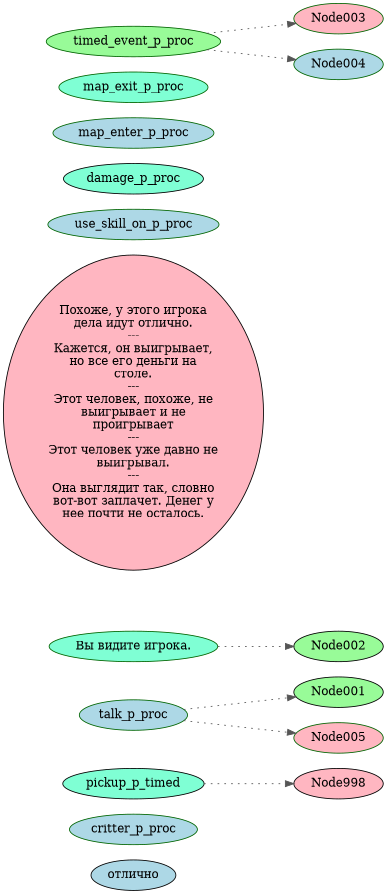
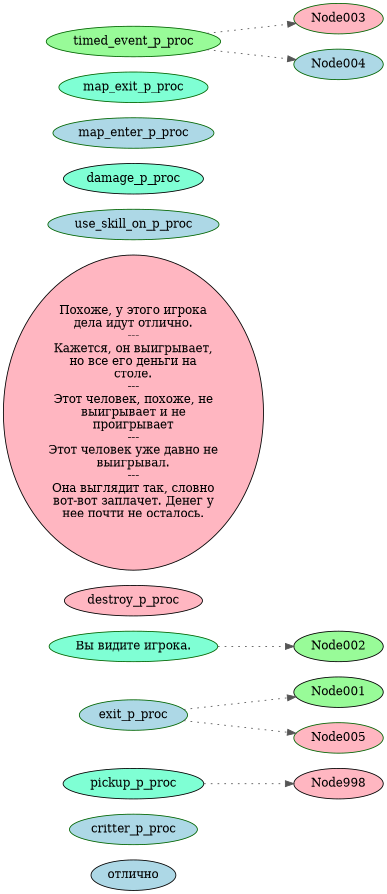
node "destroy_p_proc": added
node "talk_p_proc": label "talk_p_proc" -> "exit_p_proc"
node "pickup_p_timed": label "pickup_p_timed" -> "pickup_p_proc"
